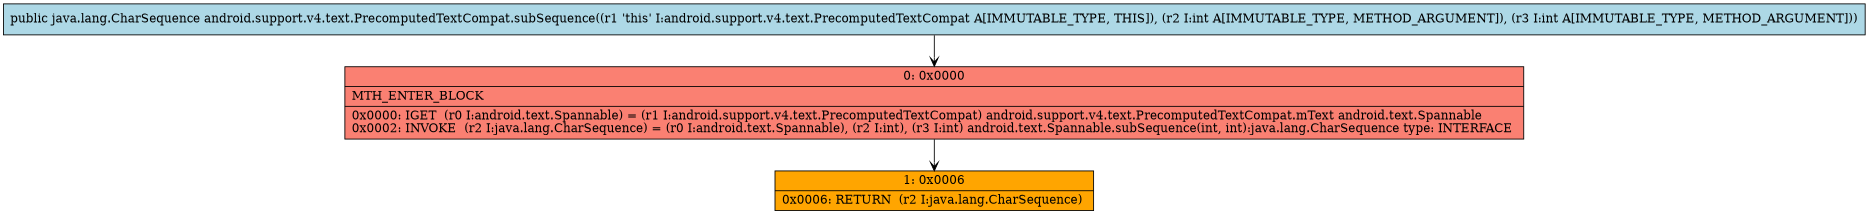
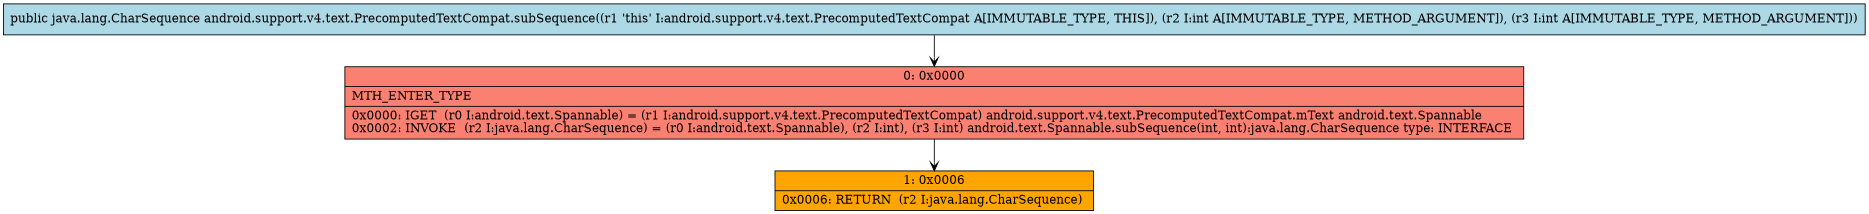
node "0: 0x0000": text "MTH_ENTER_BLOCK" -> "MTH_ENTER_TYPE"
